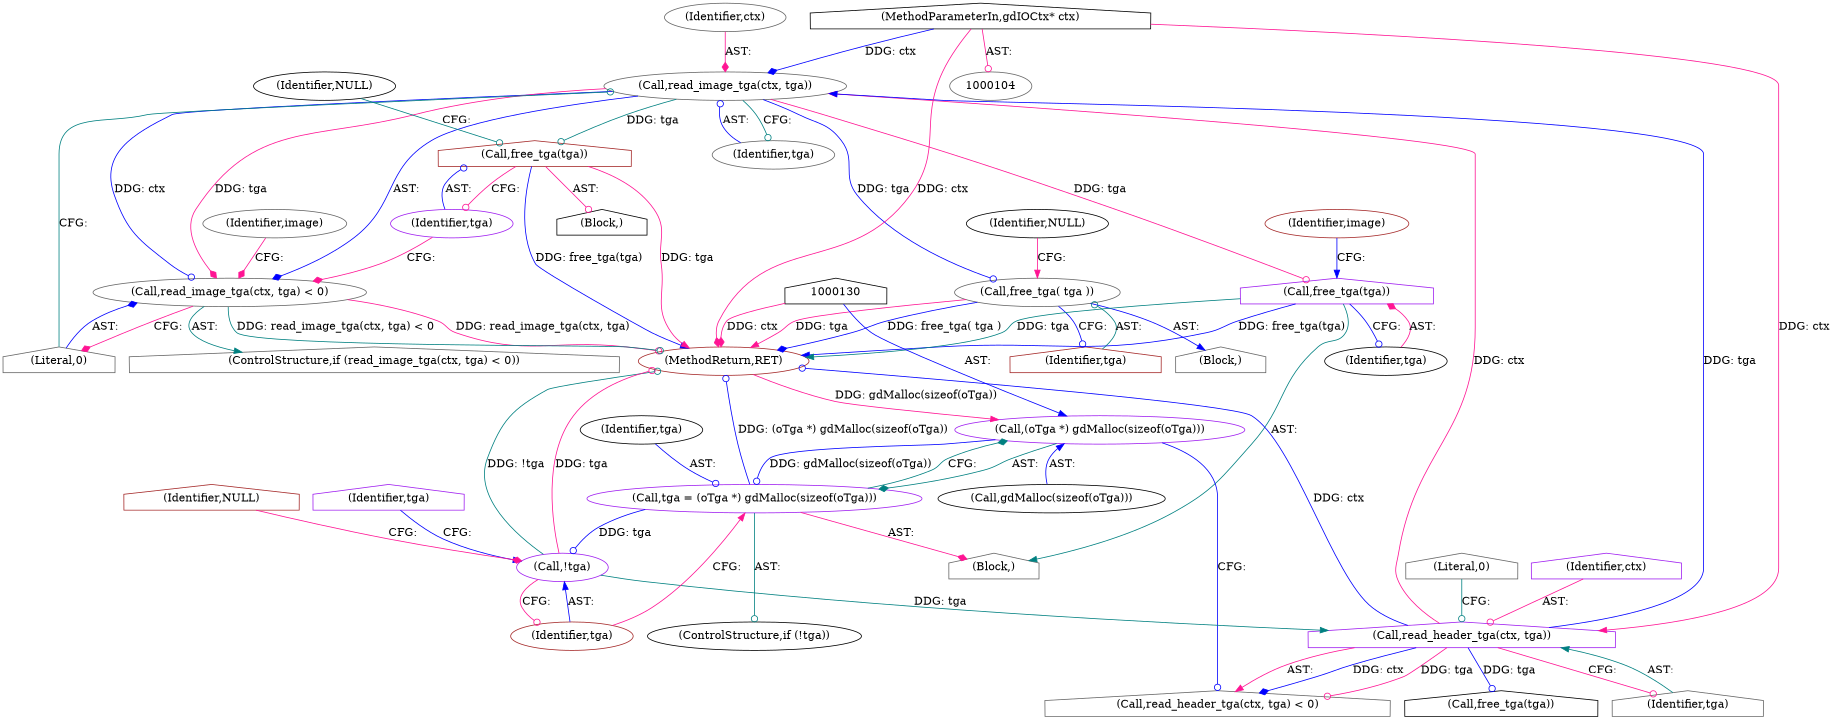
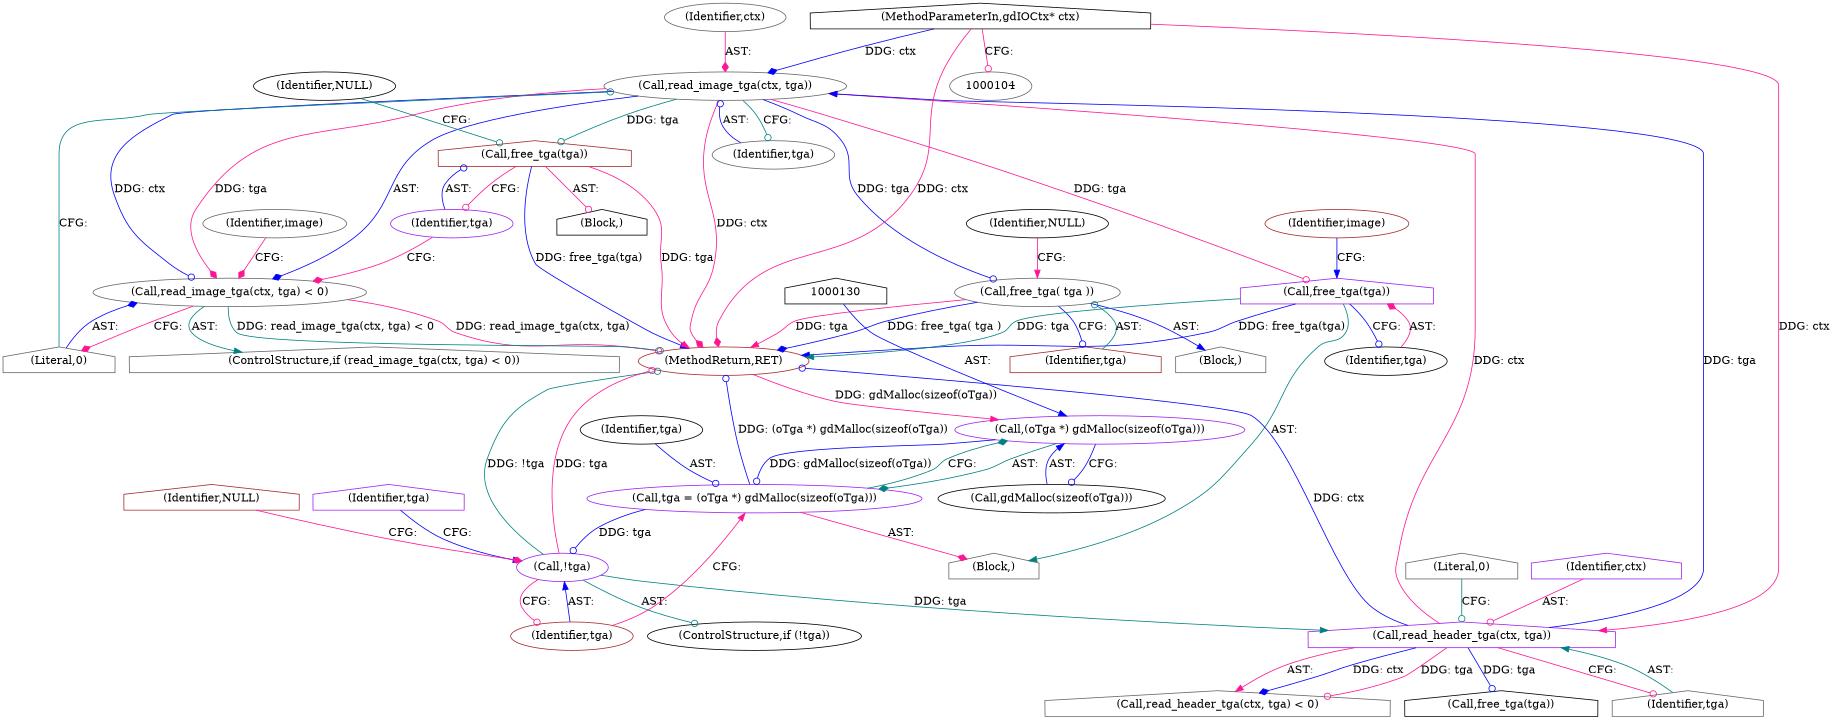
edge "(MethodParameterIn,gdIOCtx* ctx)" -> "1000104": label "AST: " -> "CFG: "
edge "1000130" -> "(MethodReturn,RET)": now "(Call,read_image_tga(ctx, tga))" -> "(MethodReturn,RET)"
edge "(Call,(oTga *) gdMalloc(sizeof(oTga)))" -> "(Call,read_header_tga(ctx, tga) < 0)": now "(Call,(oTga *) gdMalloc(sizeof(oTga)))" -> "(Call,gdMalloc(sizeof(oTga)))"
edge "(Call,tga = (oTga *) gdMalloc(sizeof(oTga)))" -> "(ControlStructure,if (!tga))": now "(Call,!tga)" -> "(ControlStructure,if (!tga))"
